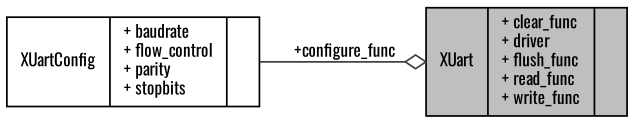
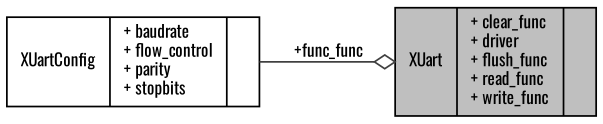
edge "XUartConfig" -> "XUart": label " +configure_func" -> " +func_func"
